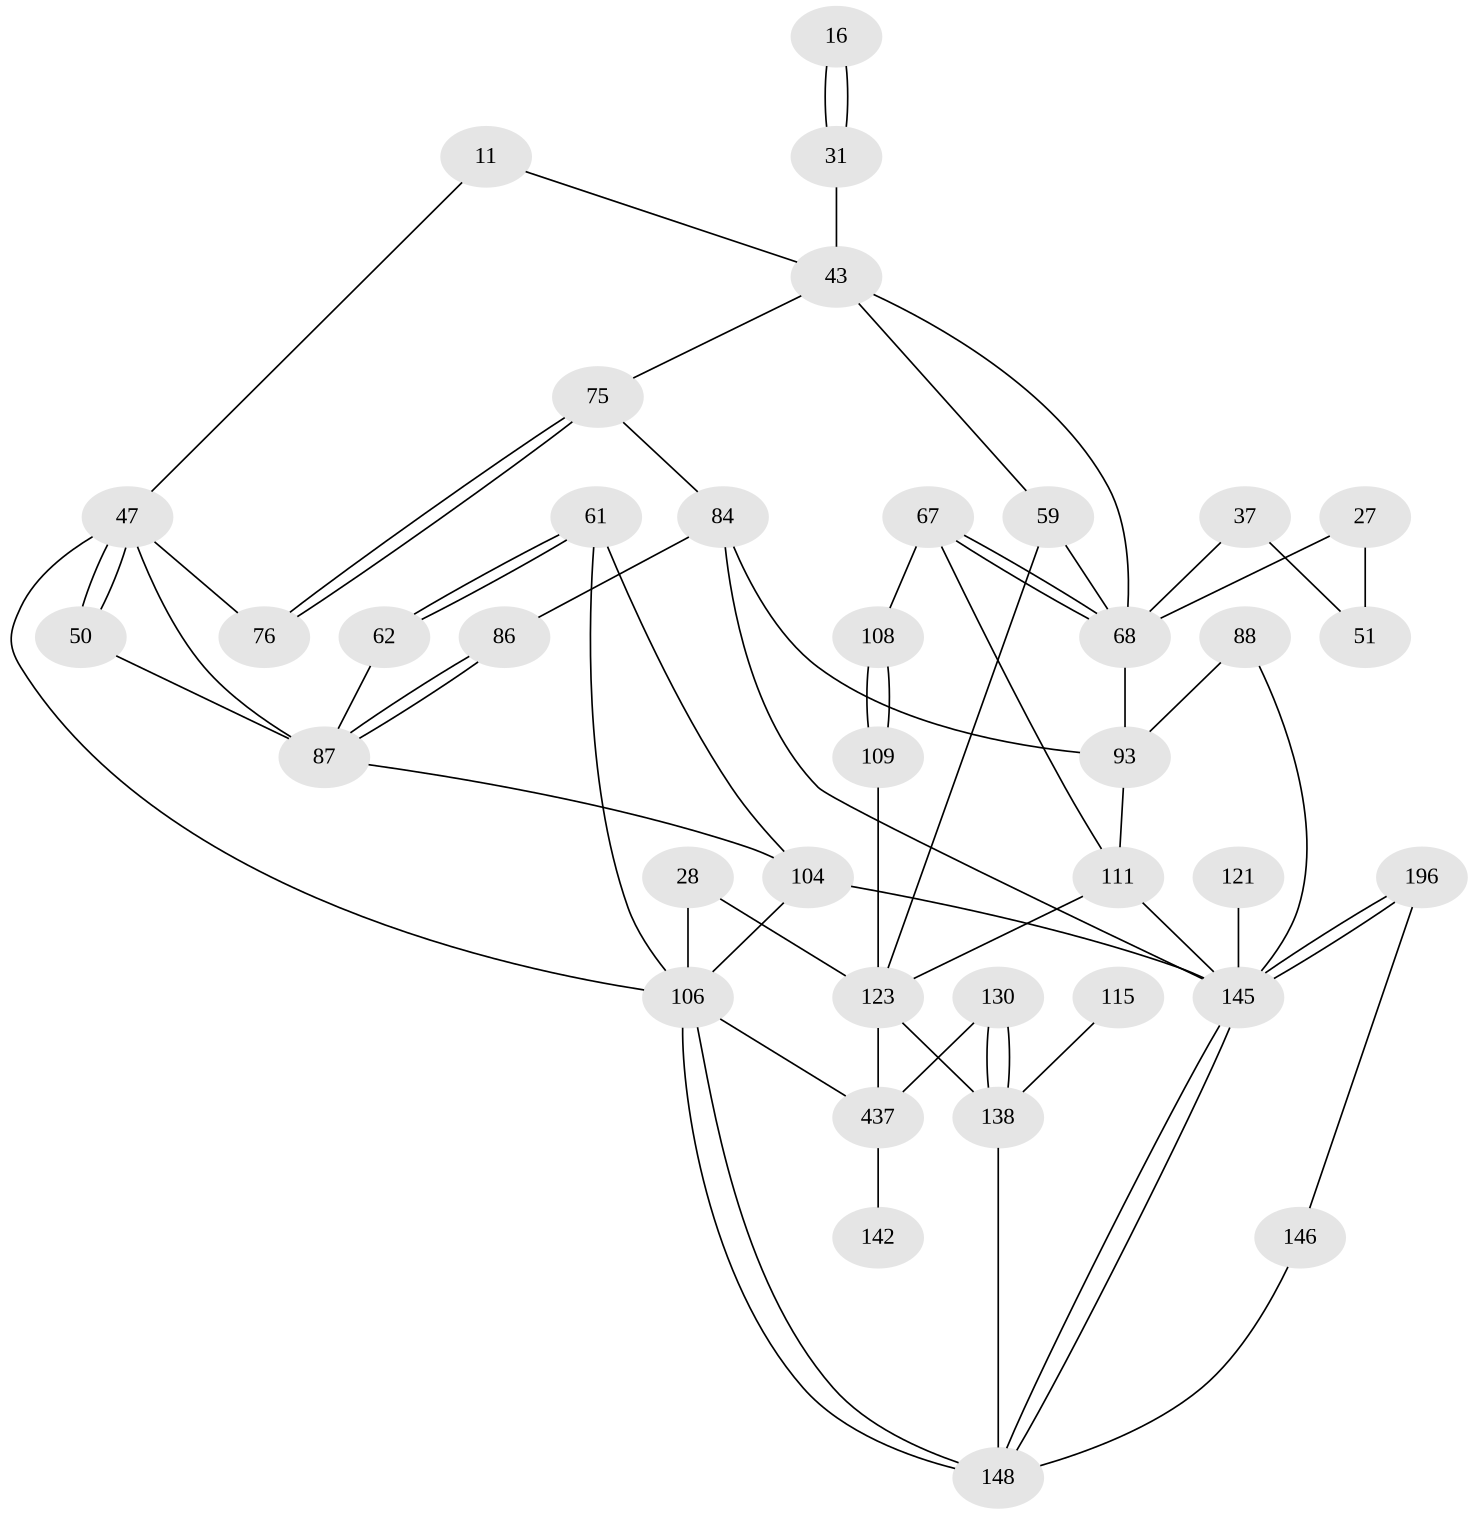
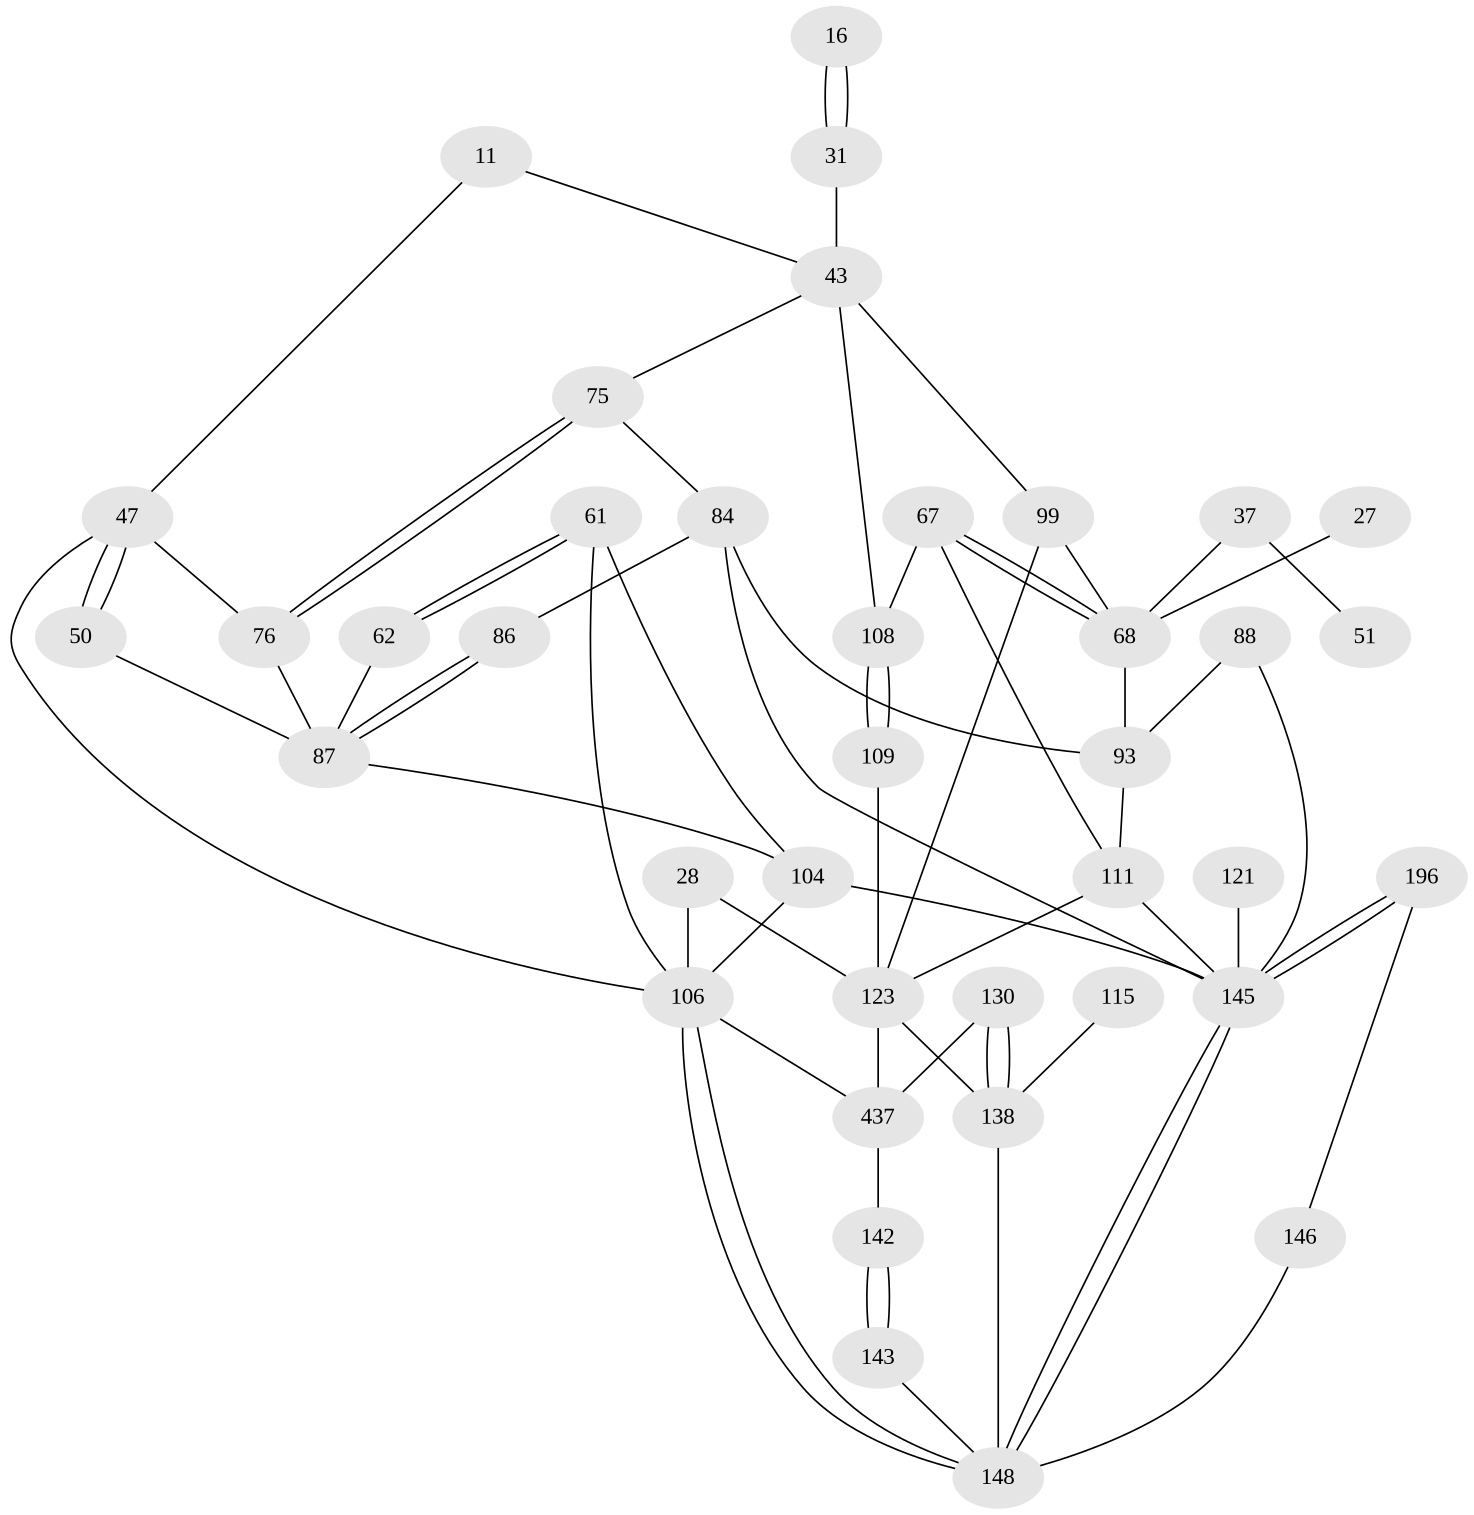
edge "43" -- "68": now "43" -- "108"
node "59": label "59" -> "99"
edge "27" -- "51": removed
edge "47" -- "87": now "76" -- "87"
node "143": added
